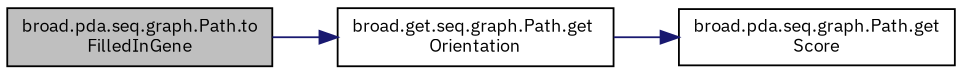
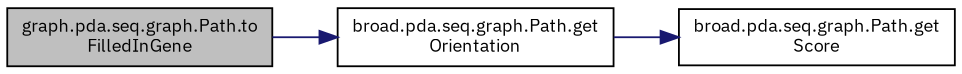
node "broad.pda.seq.graph.Path.to FilledInGene": label "broad.pda.seq.graph.Path.to FilledInGene" -> "graph.pda.seq.graph.Path.to FilledInGene"
node "broad.get.seq.graph.Path.get Orientation": label "broad.get.seq.graph.Path.get Orientation" -> "broad.pda.seq.graph.Path.get Orientation"
